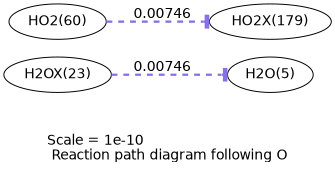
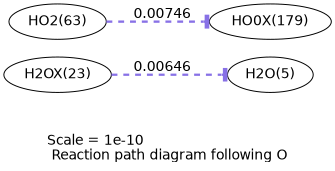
node "HO2(60)": label "HO2(60)" -> "HO2(63)"
node "HO2X(179)": label "HO2X(179)" -> "HO0X(179)"
edge "H2OX(23)" -> "H2O(5)": label " 0.00746" -> " 0.00646"
